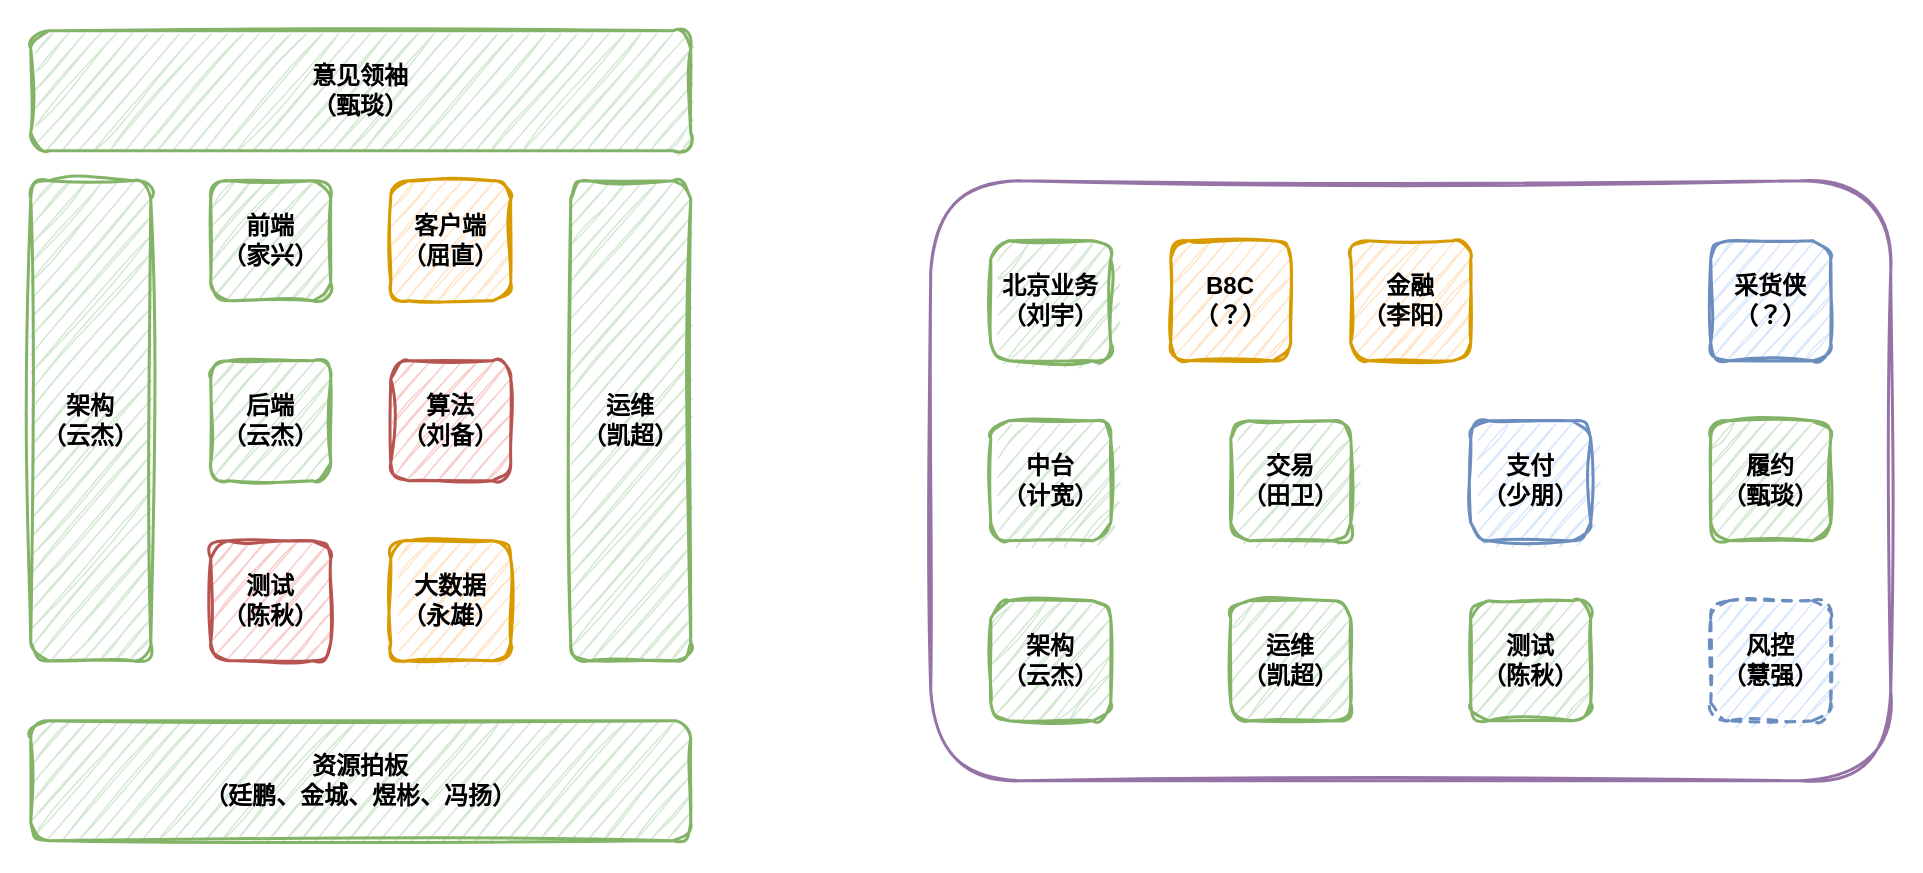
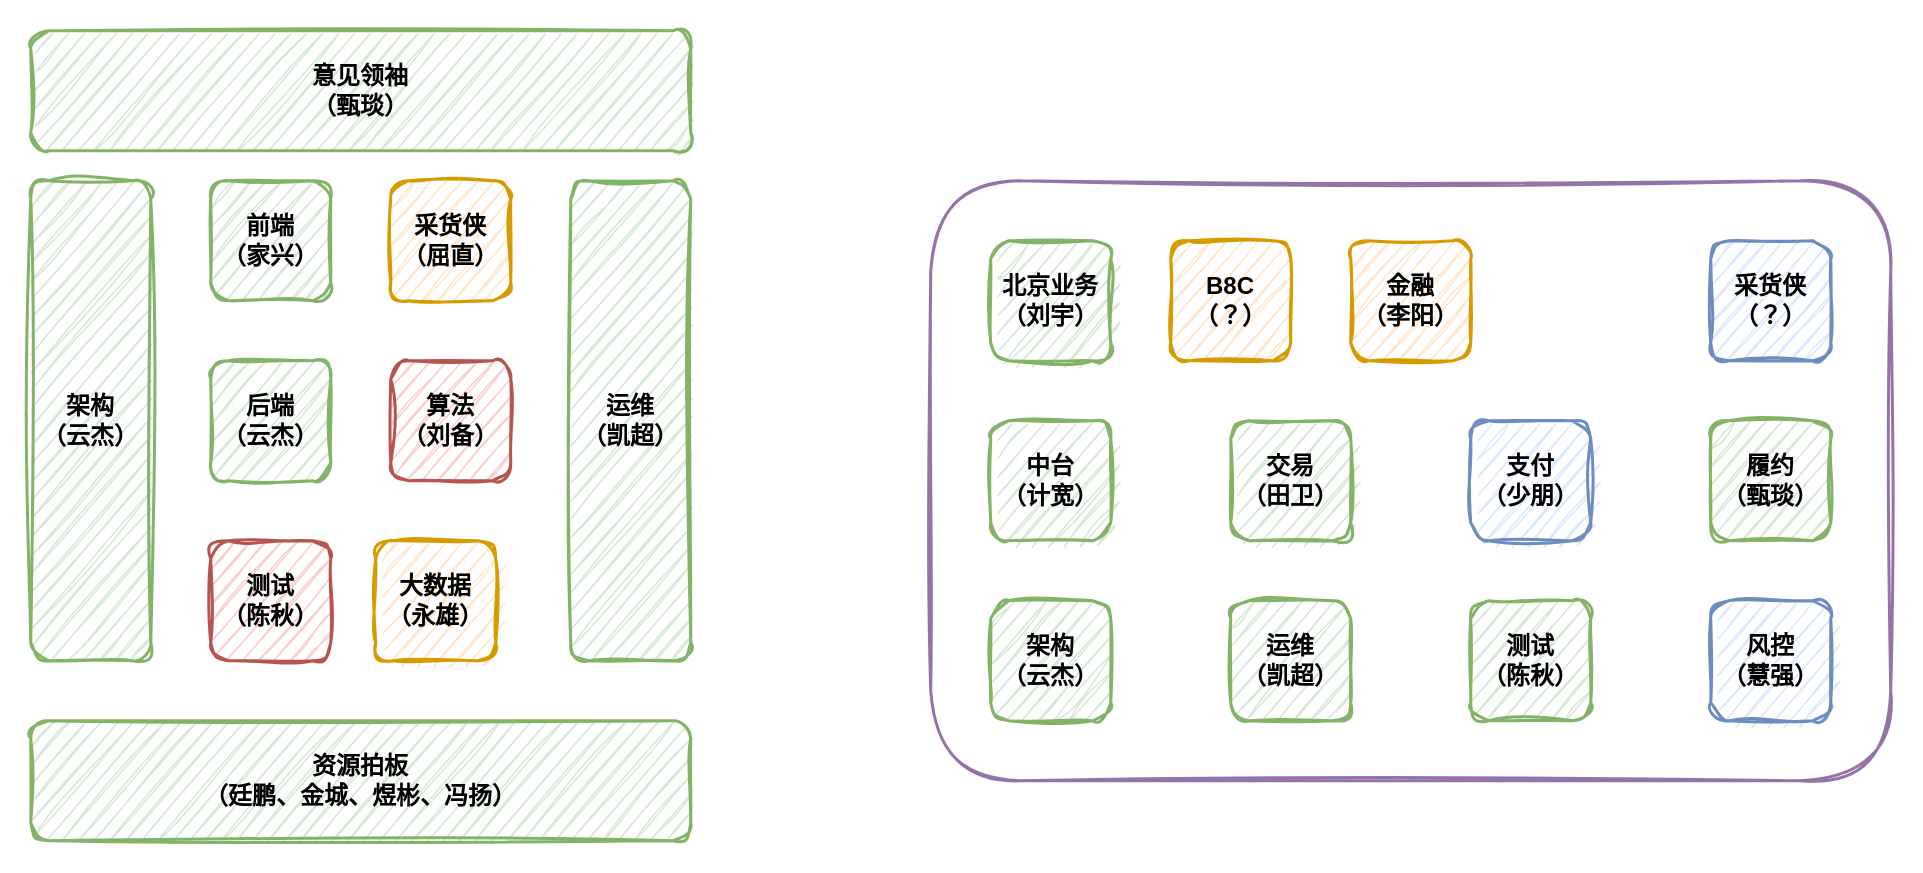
node "客户端 （屈直）": label "客户端 （屈直）" -> "采货侠 （屈直）"
node "大数据 （永雄）": moved (451, 601) -> (436, 601)
node "风控 （慧强）": style dashed -> solid
